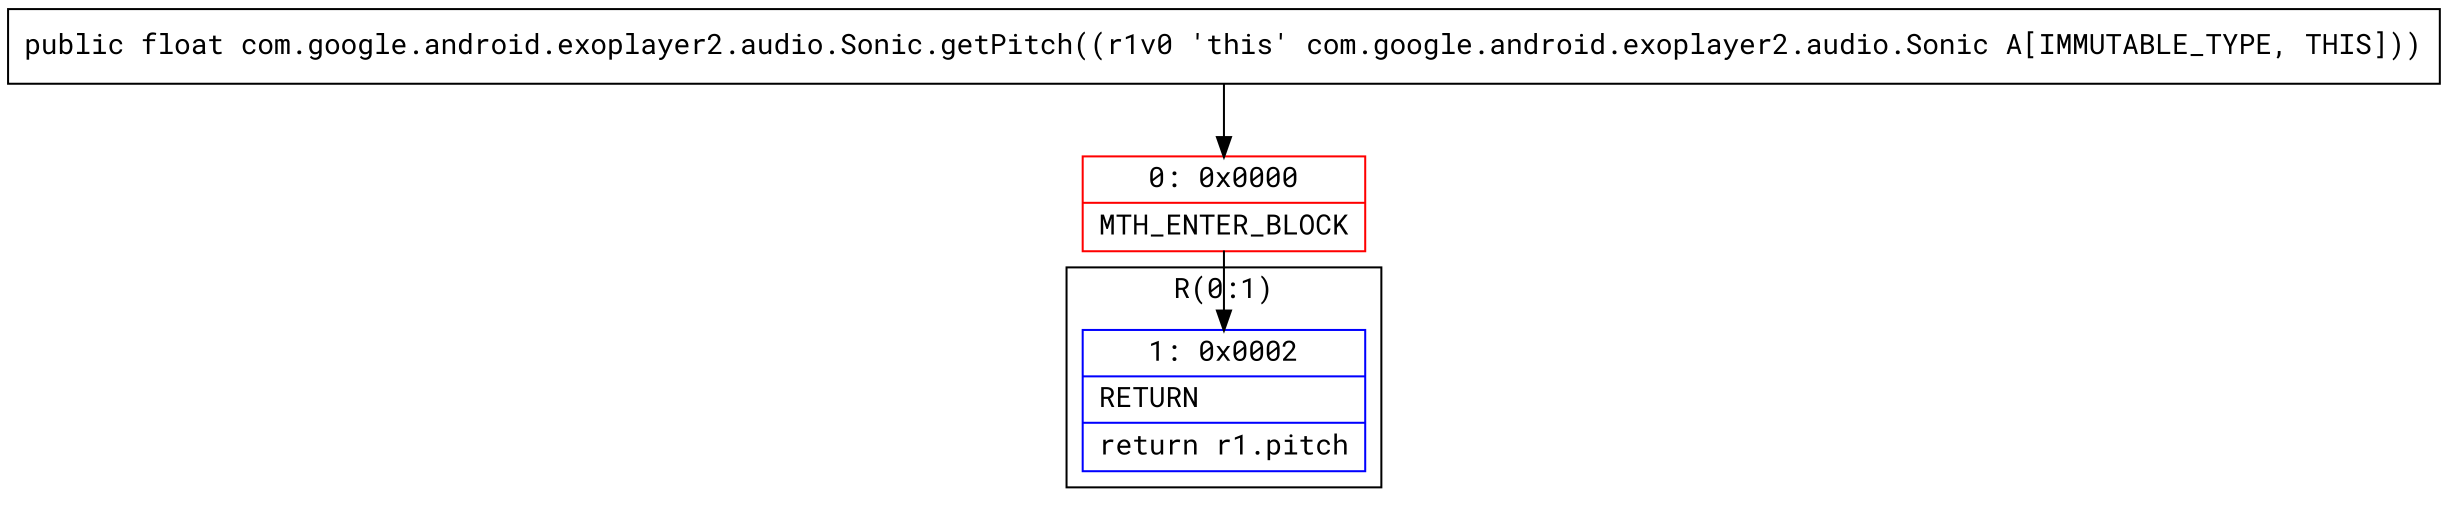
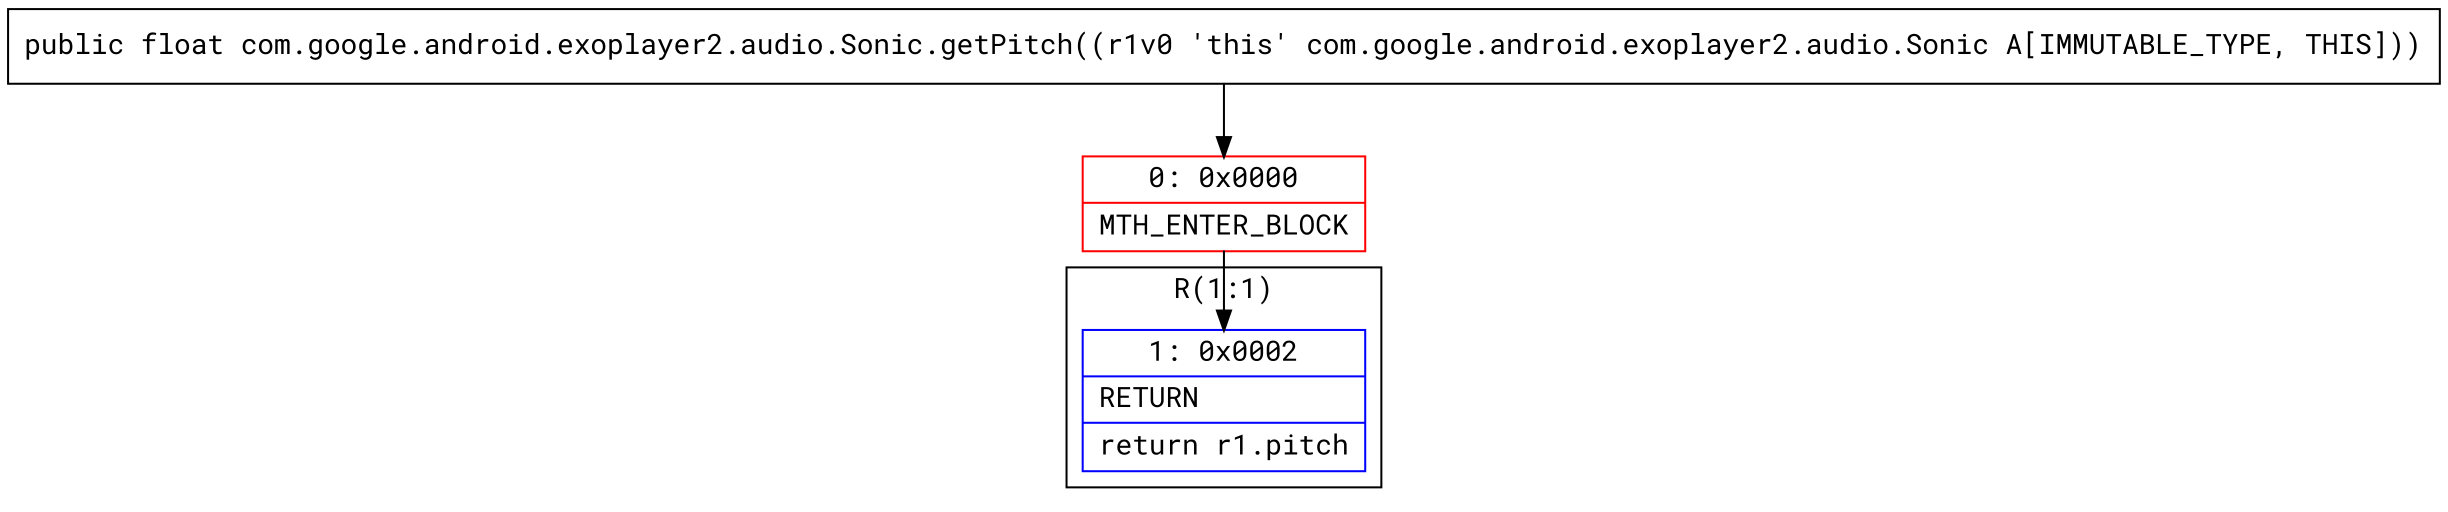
cluster "R(0:1)": label "R(0:1)" -> "R(1:1)"
